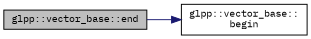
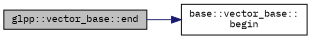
node "glpp::vector_base:: begin": label "glpp::vector_base:: begin" -> "base::vector_base:: begin"
